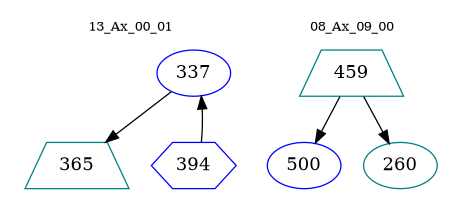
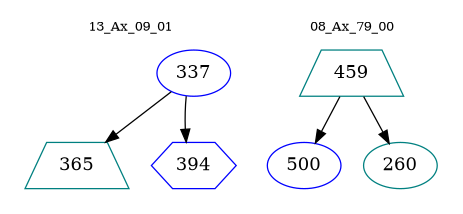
cluster "13_Ax_00_01": label "13_Ax_00_01" -> "13_Ax_09_01"
cluster "08_Ax_09_00": label "08_Ax_09_00" -> "08_Ax_79_00"
edge "394" -> "337": reversed
